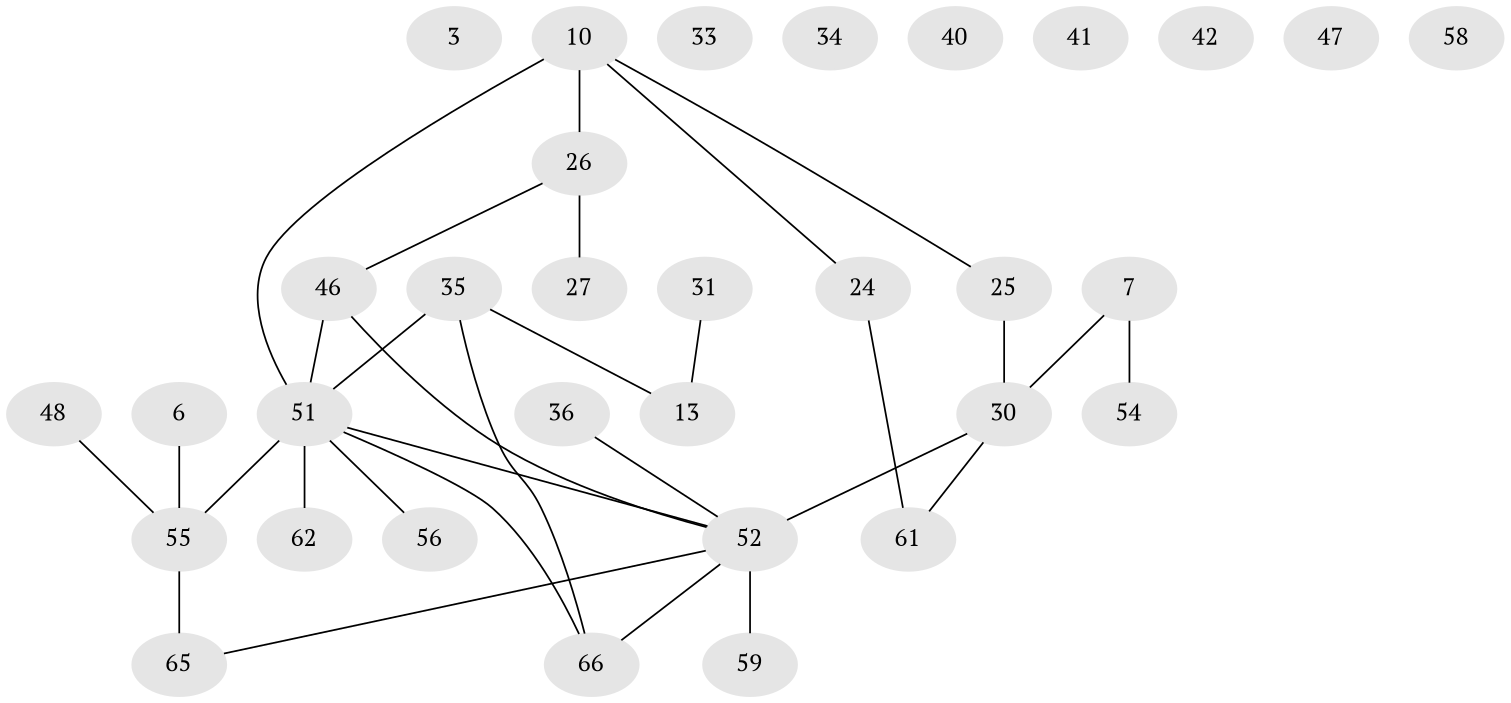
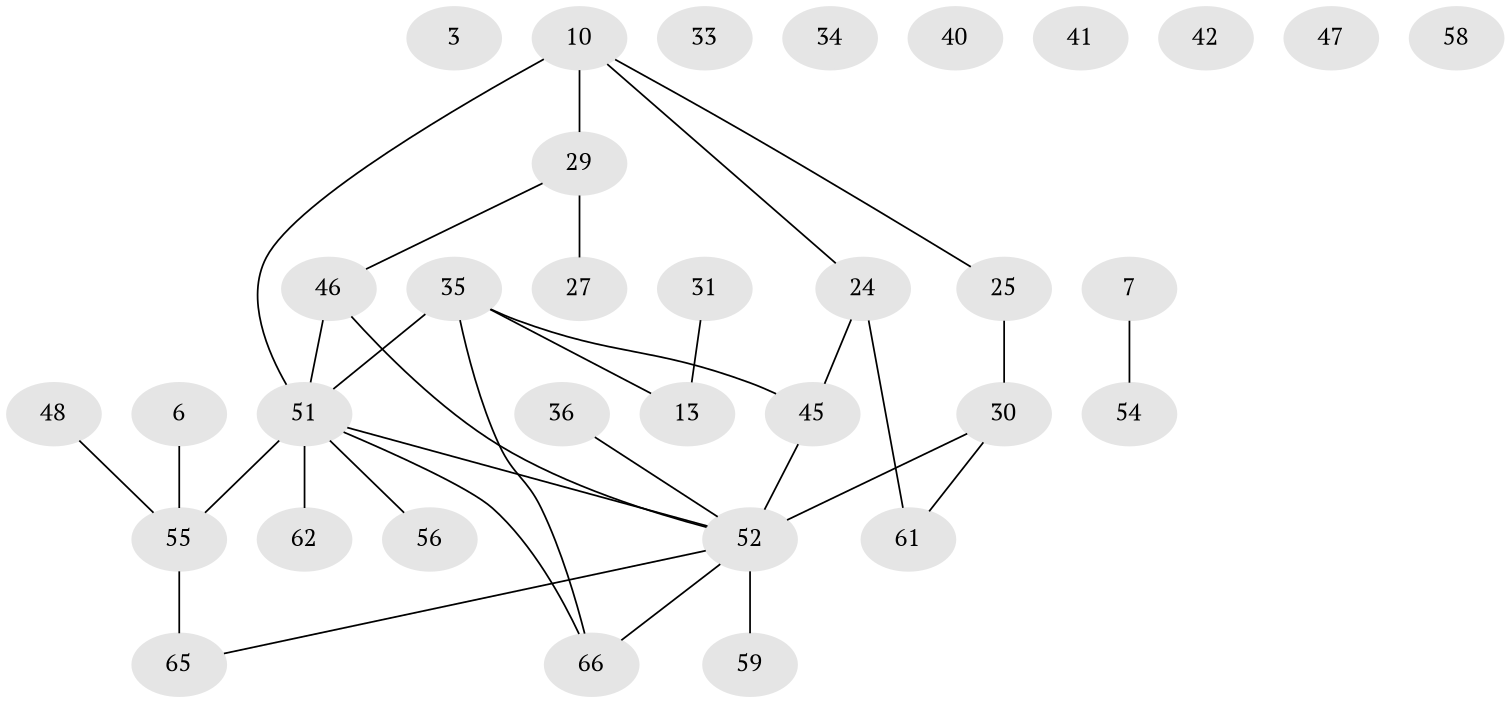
node "26": label "26" -> "29"
edge "7" -- "30": removed
node "45": added
